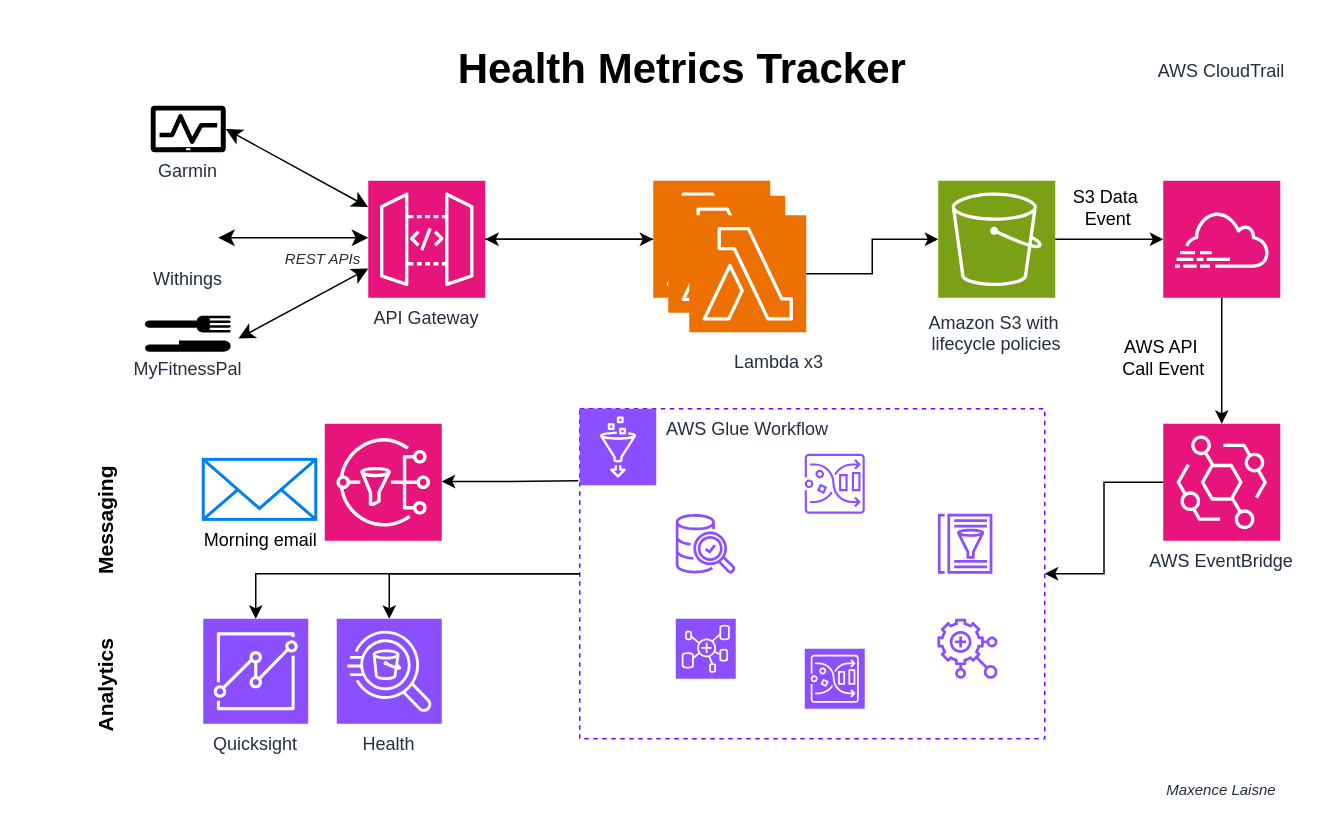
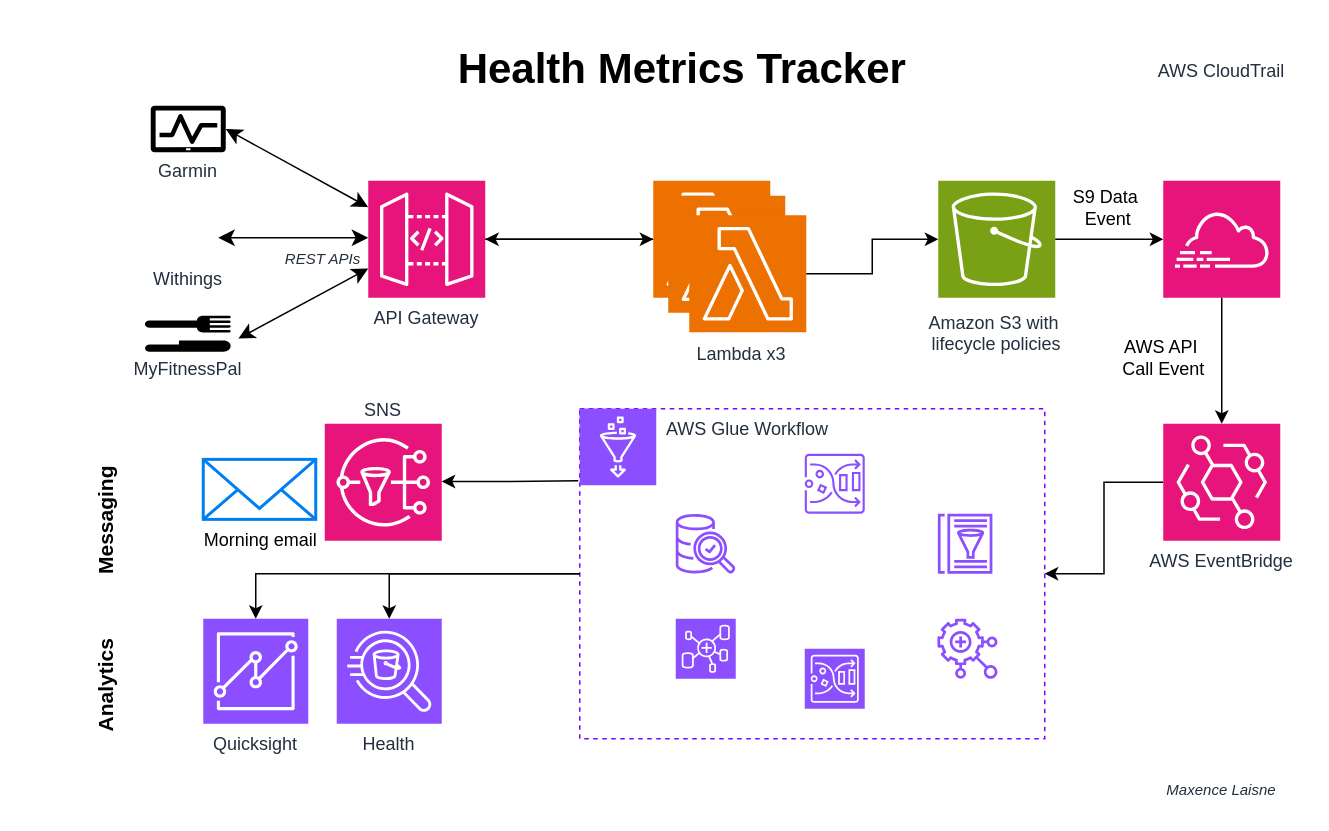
node "S3 Data Event": label "S3 Data Event" -> "S9 Data Event"
node "Lambda x3": moved (779, 356) -> (742, 349)
node "SNS": added
